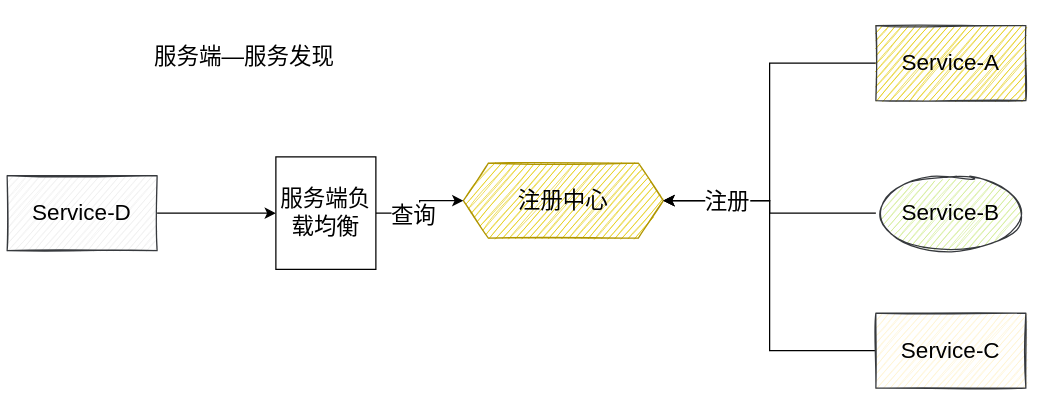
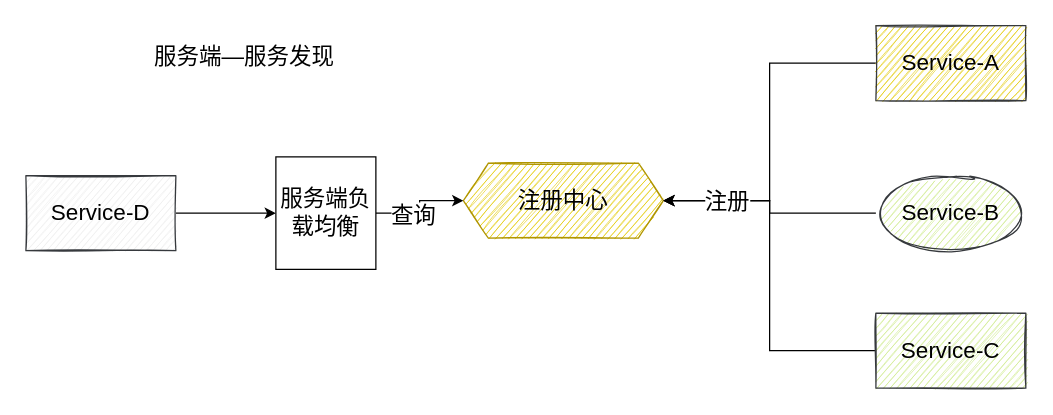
node "Service-D": moved (82, 213) -> (101, 213)
node "Service-C": fillcolor #fff2cc -> #cdeb8b
